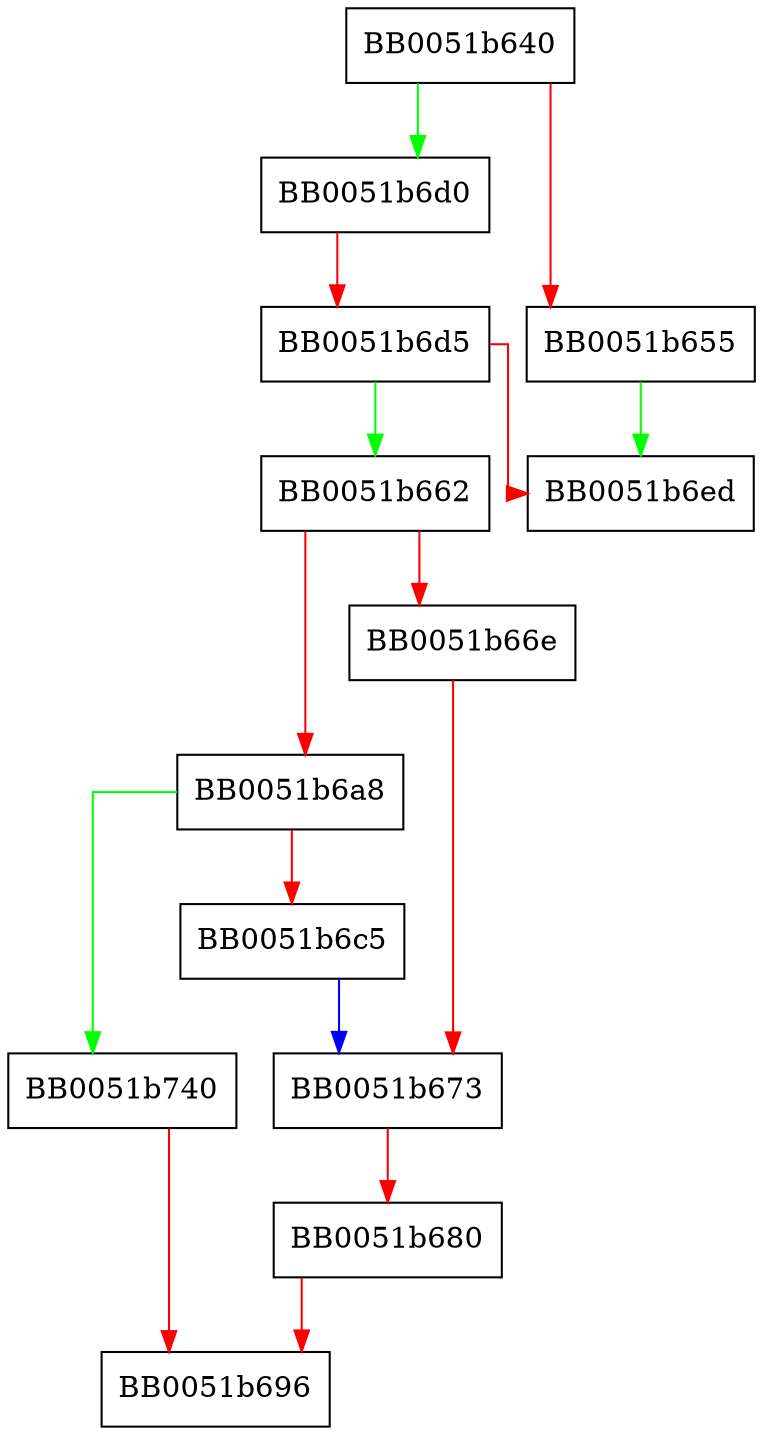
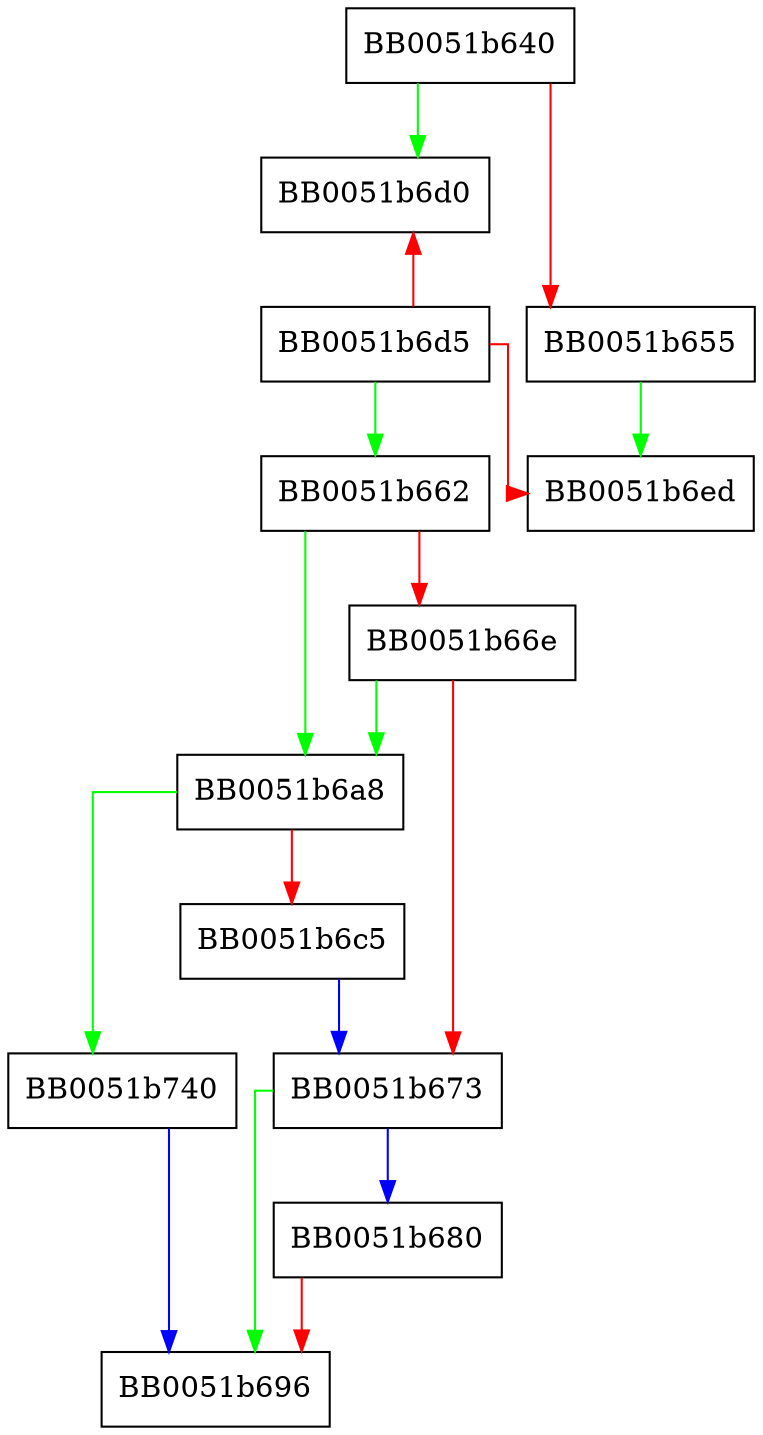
edge "BB0051b6d0" -> "BB0051b6d5": reversed
edge "BB0051b662" -> "BB0051b6a8": color red -> green
edge "BB0051b66e" -> "BB0051b6a8": added
edge "BB0051b673" -> "BB0051b680": color red -> blue
edge "BB0051b673" -> "BB0051b696": added
edge "BB0051b740" -> "BB0051b696": color red -> blue
